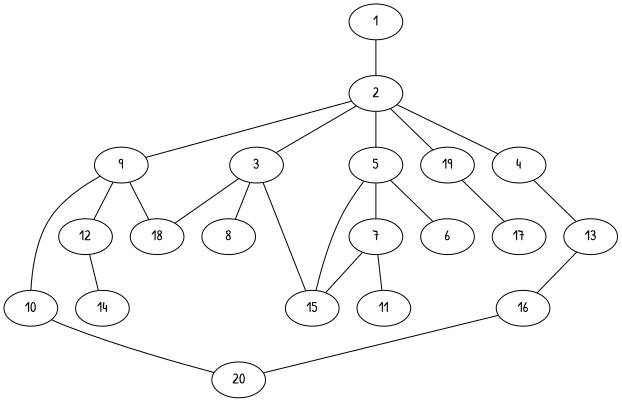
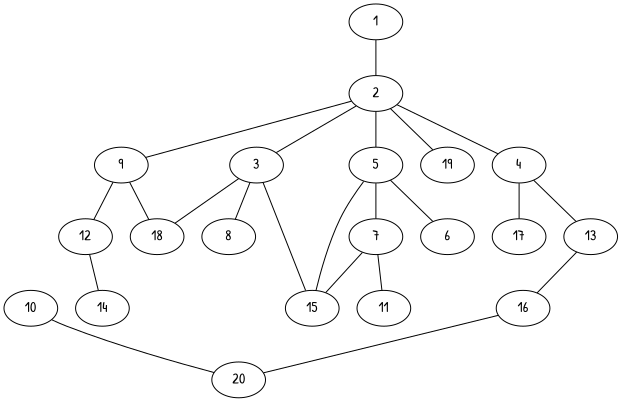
edge "19" -- "17": now "4" -- "17"
edge "9" -- "10": removed
